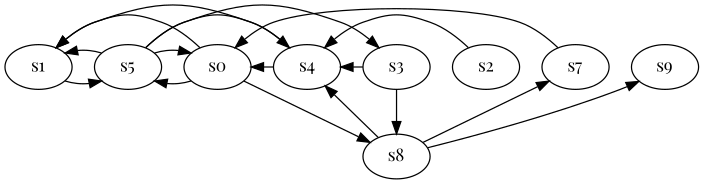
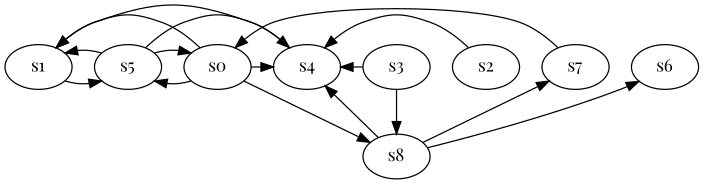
edge "s5" -> "s3": removed
edge "s4" -> "s0": reversed
node "s9": label "s9" -> "s6"
